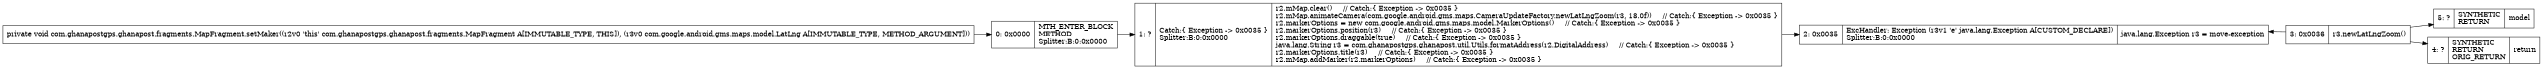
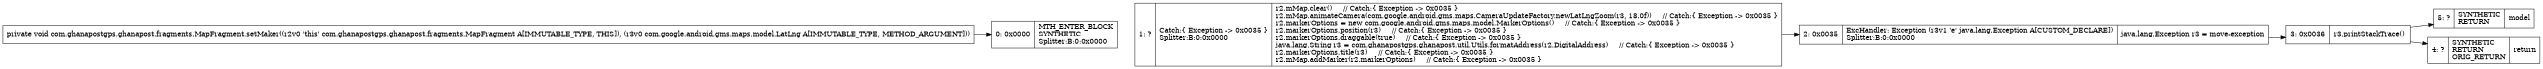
edge "3: 0x0036" -> "2: 0x0035": reversed
node "0: 0x0000": text "METHOD" -> "SYNTHETIC"
node "3: 0x0036": text "r3.newLatLngZoom()" -> "r3.printStackTrace()"
edge "0: 0x0000" -> "1: ?": removed
